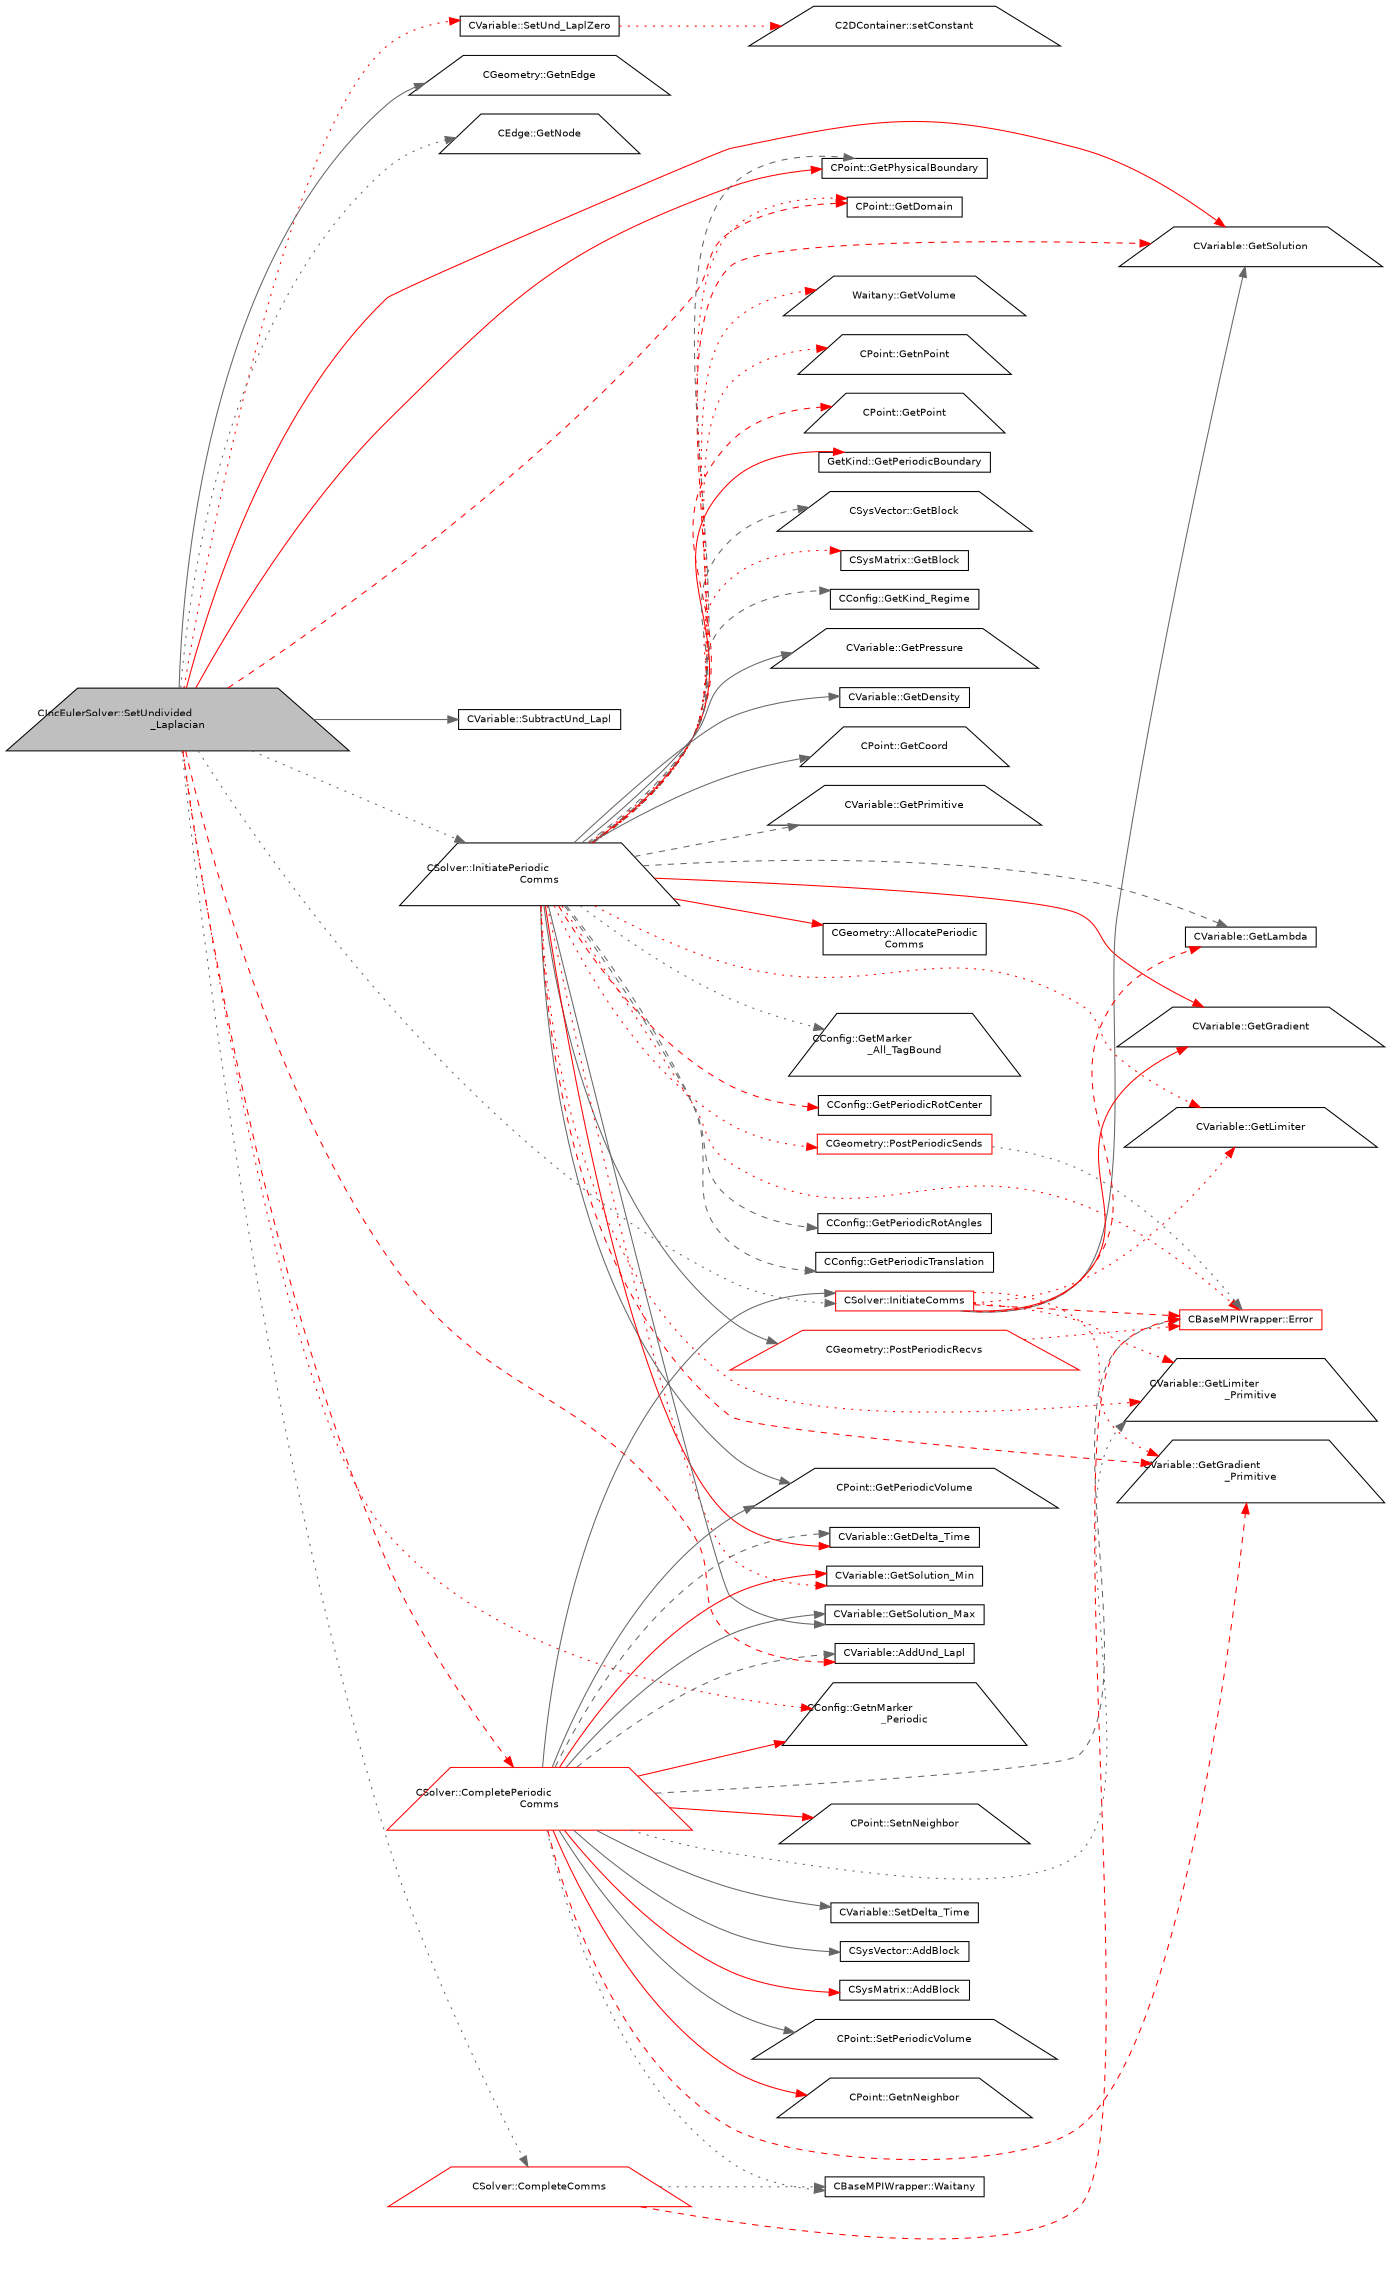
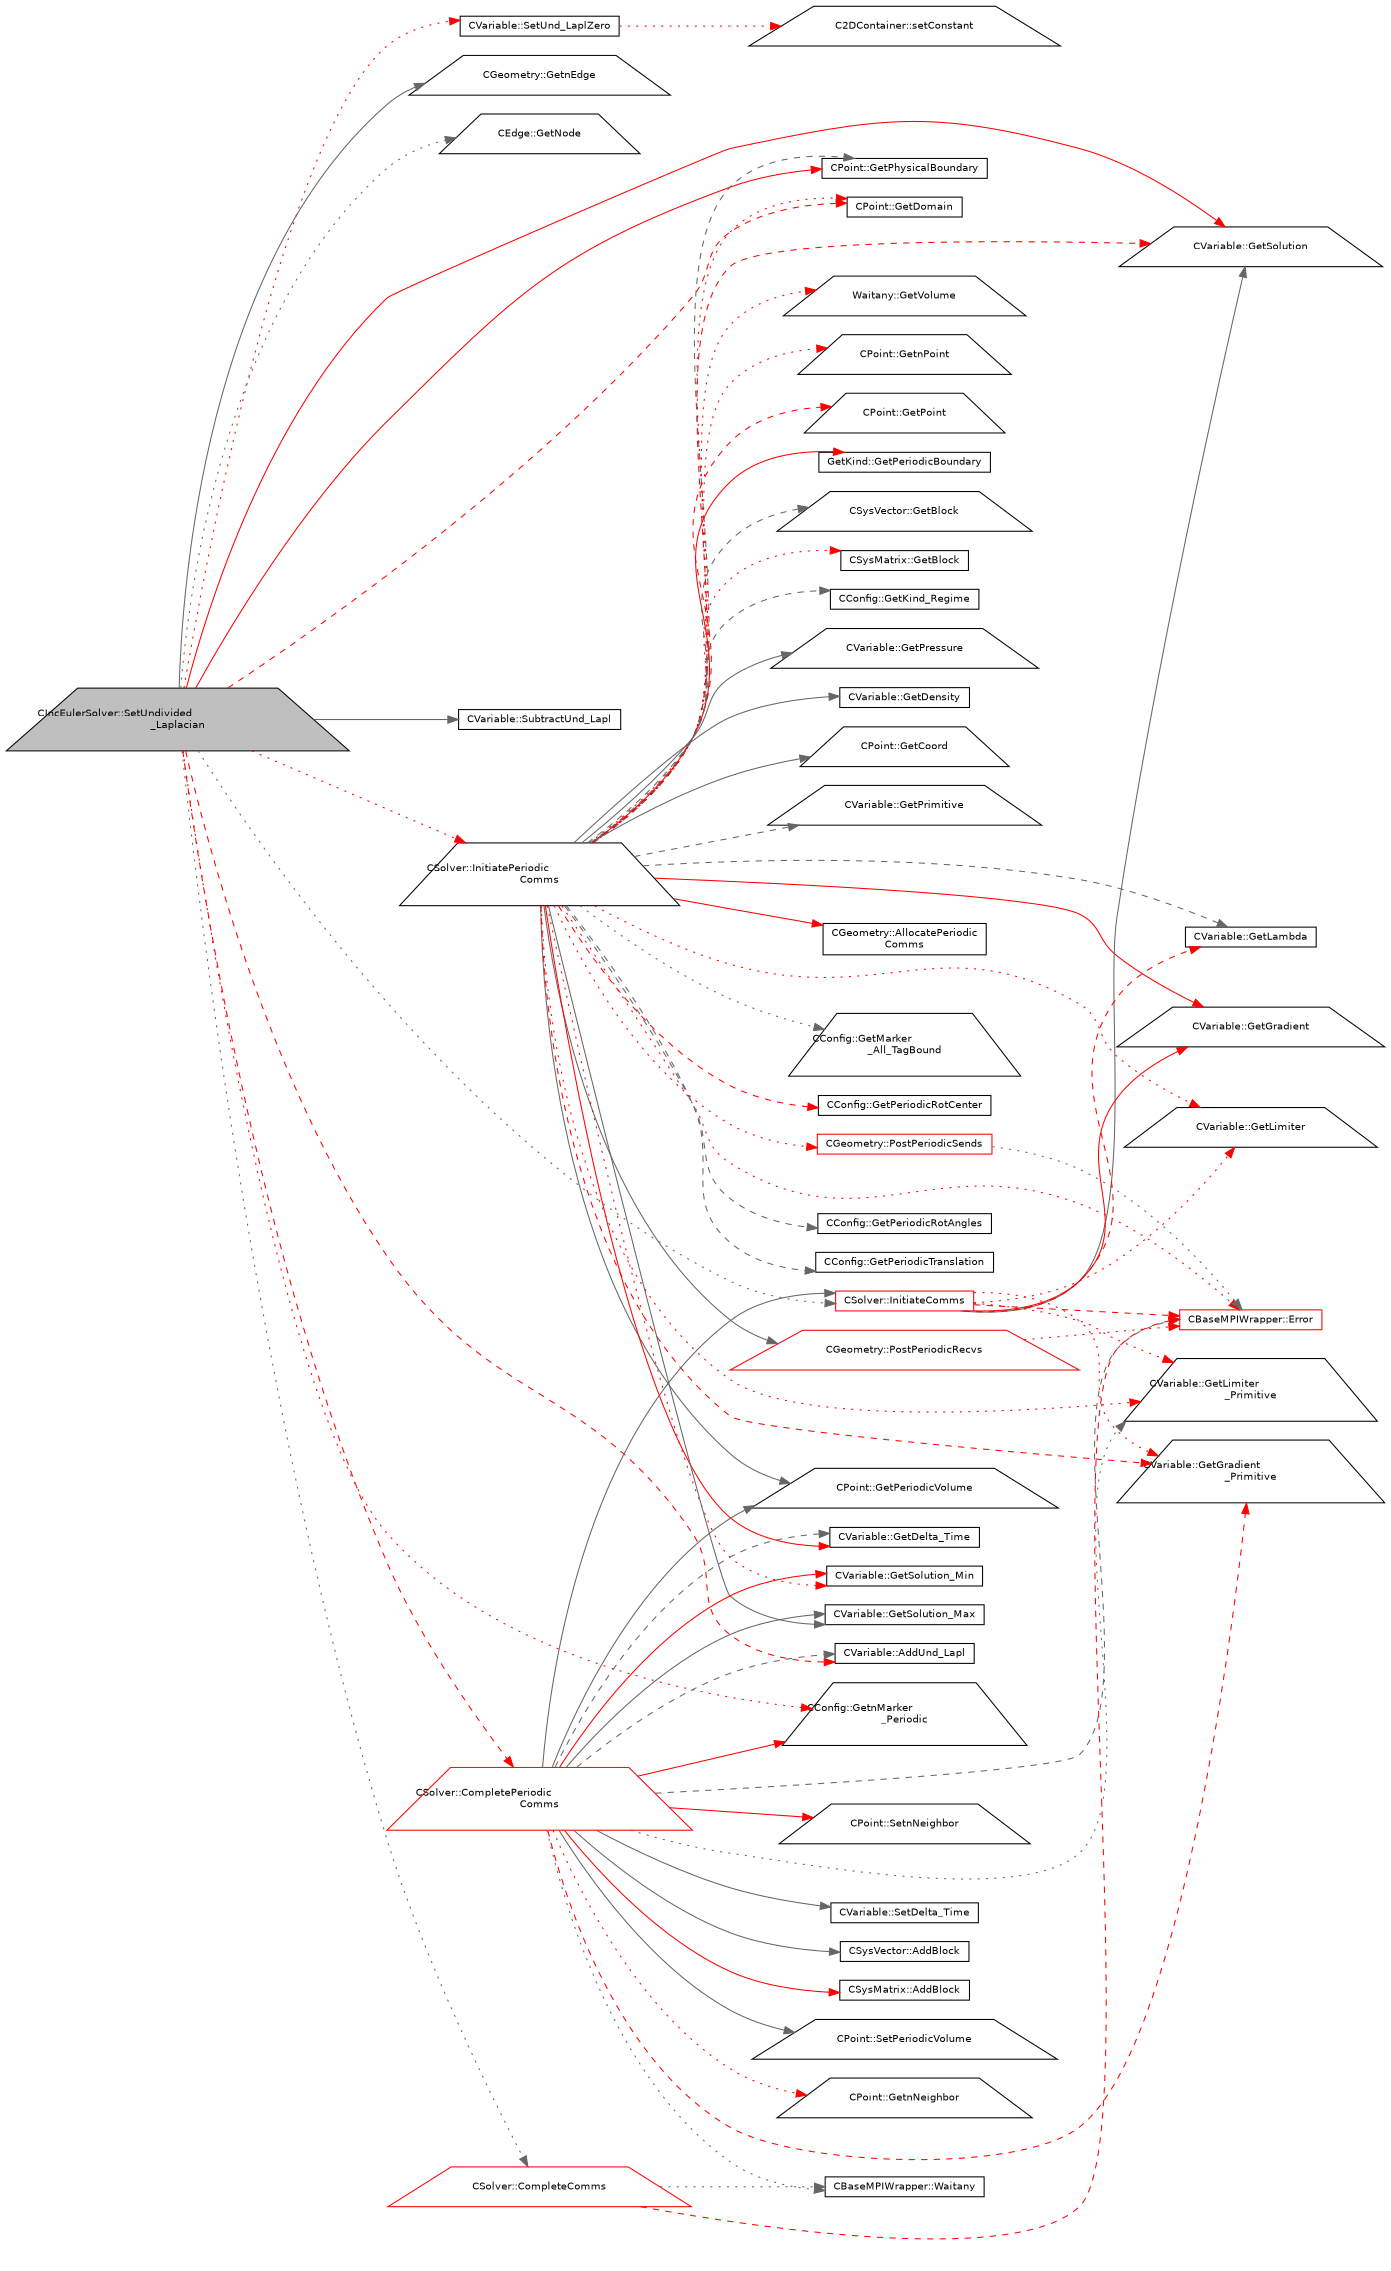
edge "CIncEulerSolver::SetUndivided _Laplacian" -> "CSolver::InitiatePeriodic Comms": color gray40 -> red
edge "CSolver::CompletePeriodic Comms" -> "CPoint::GetnNeighbor": style solid -> dotted
